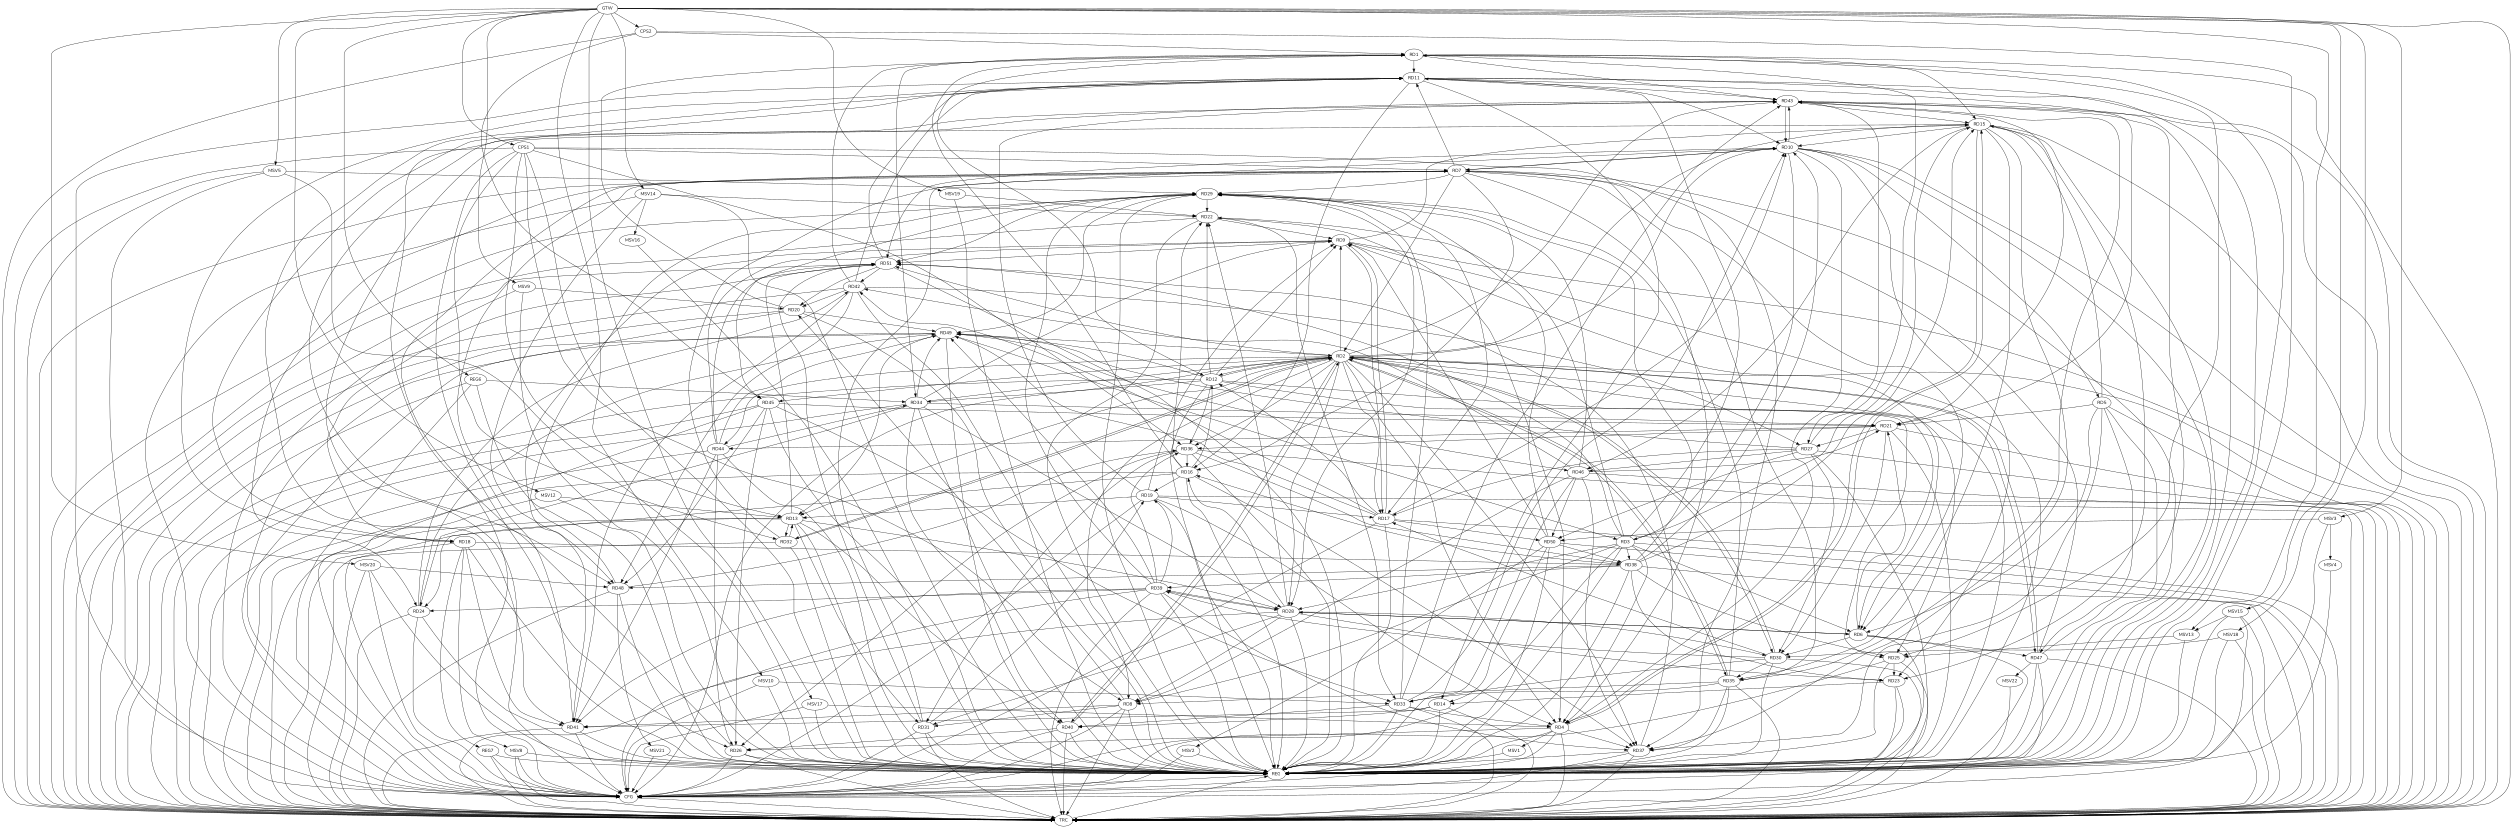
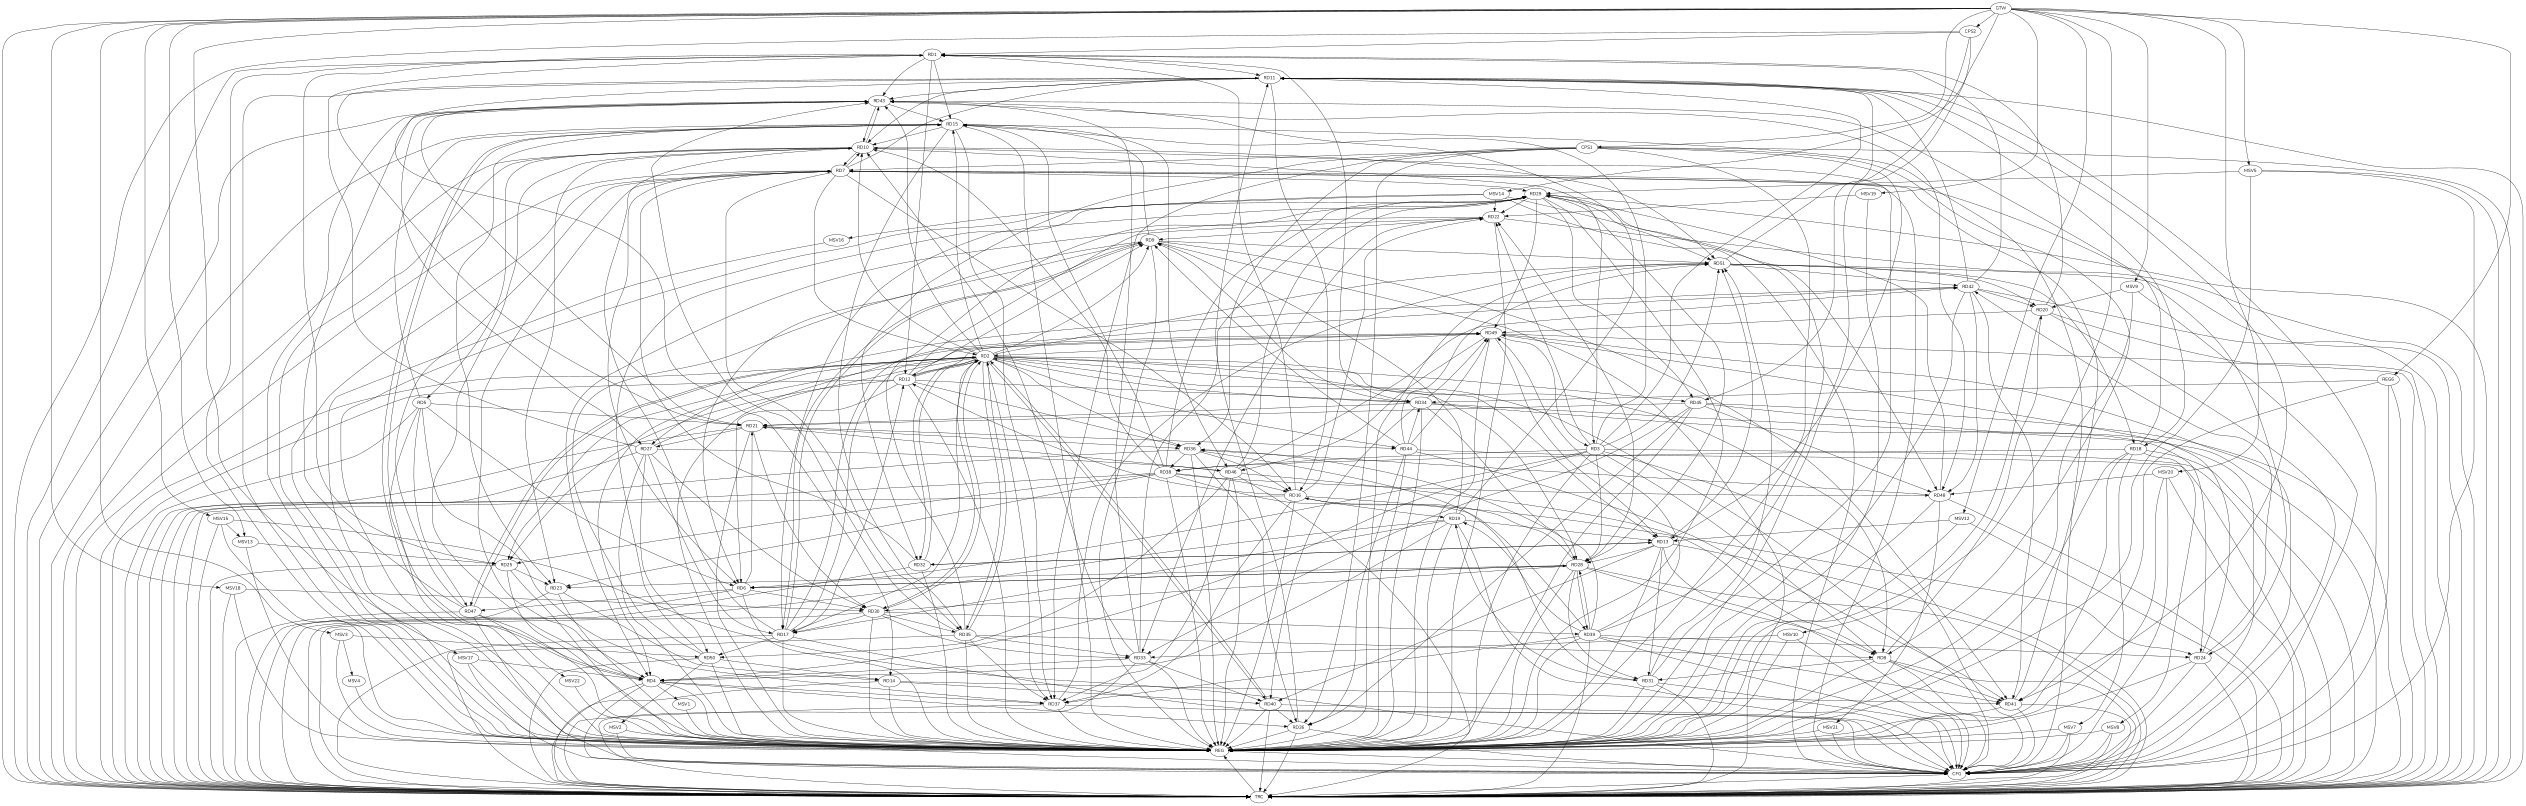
edge "RD50" -> "RD38": removed
node "REG7": label "REG7" -> "MSV7"
